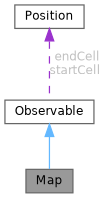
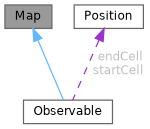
edge "Map" -> "Observable": reversed
